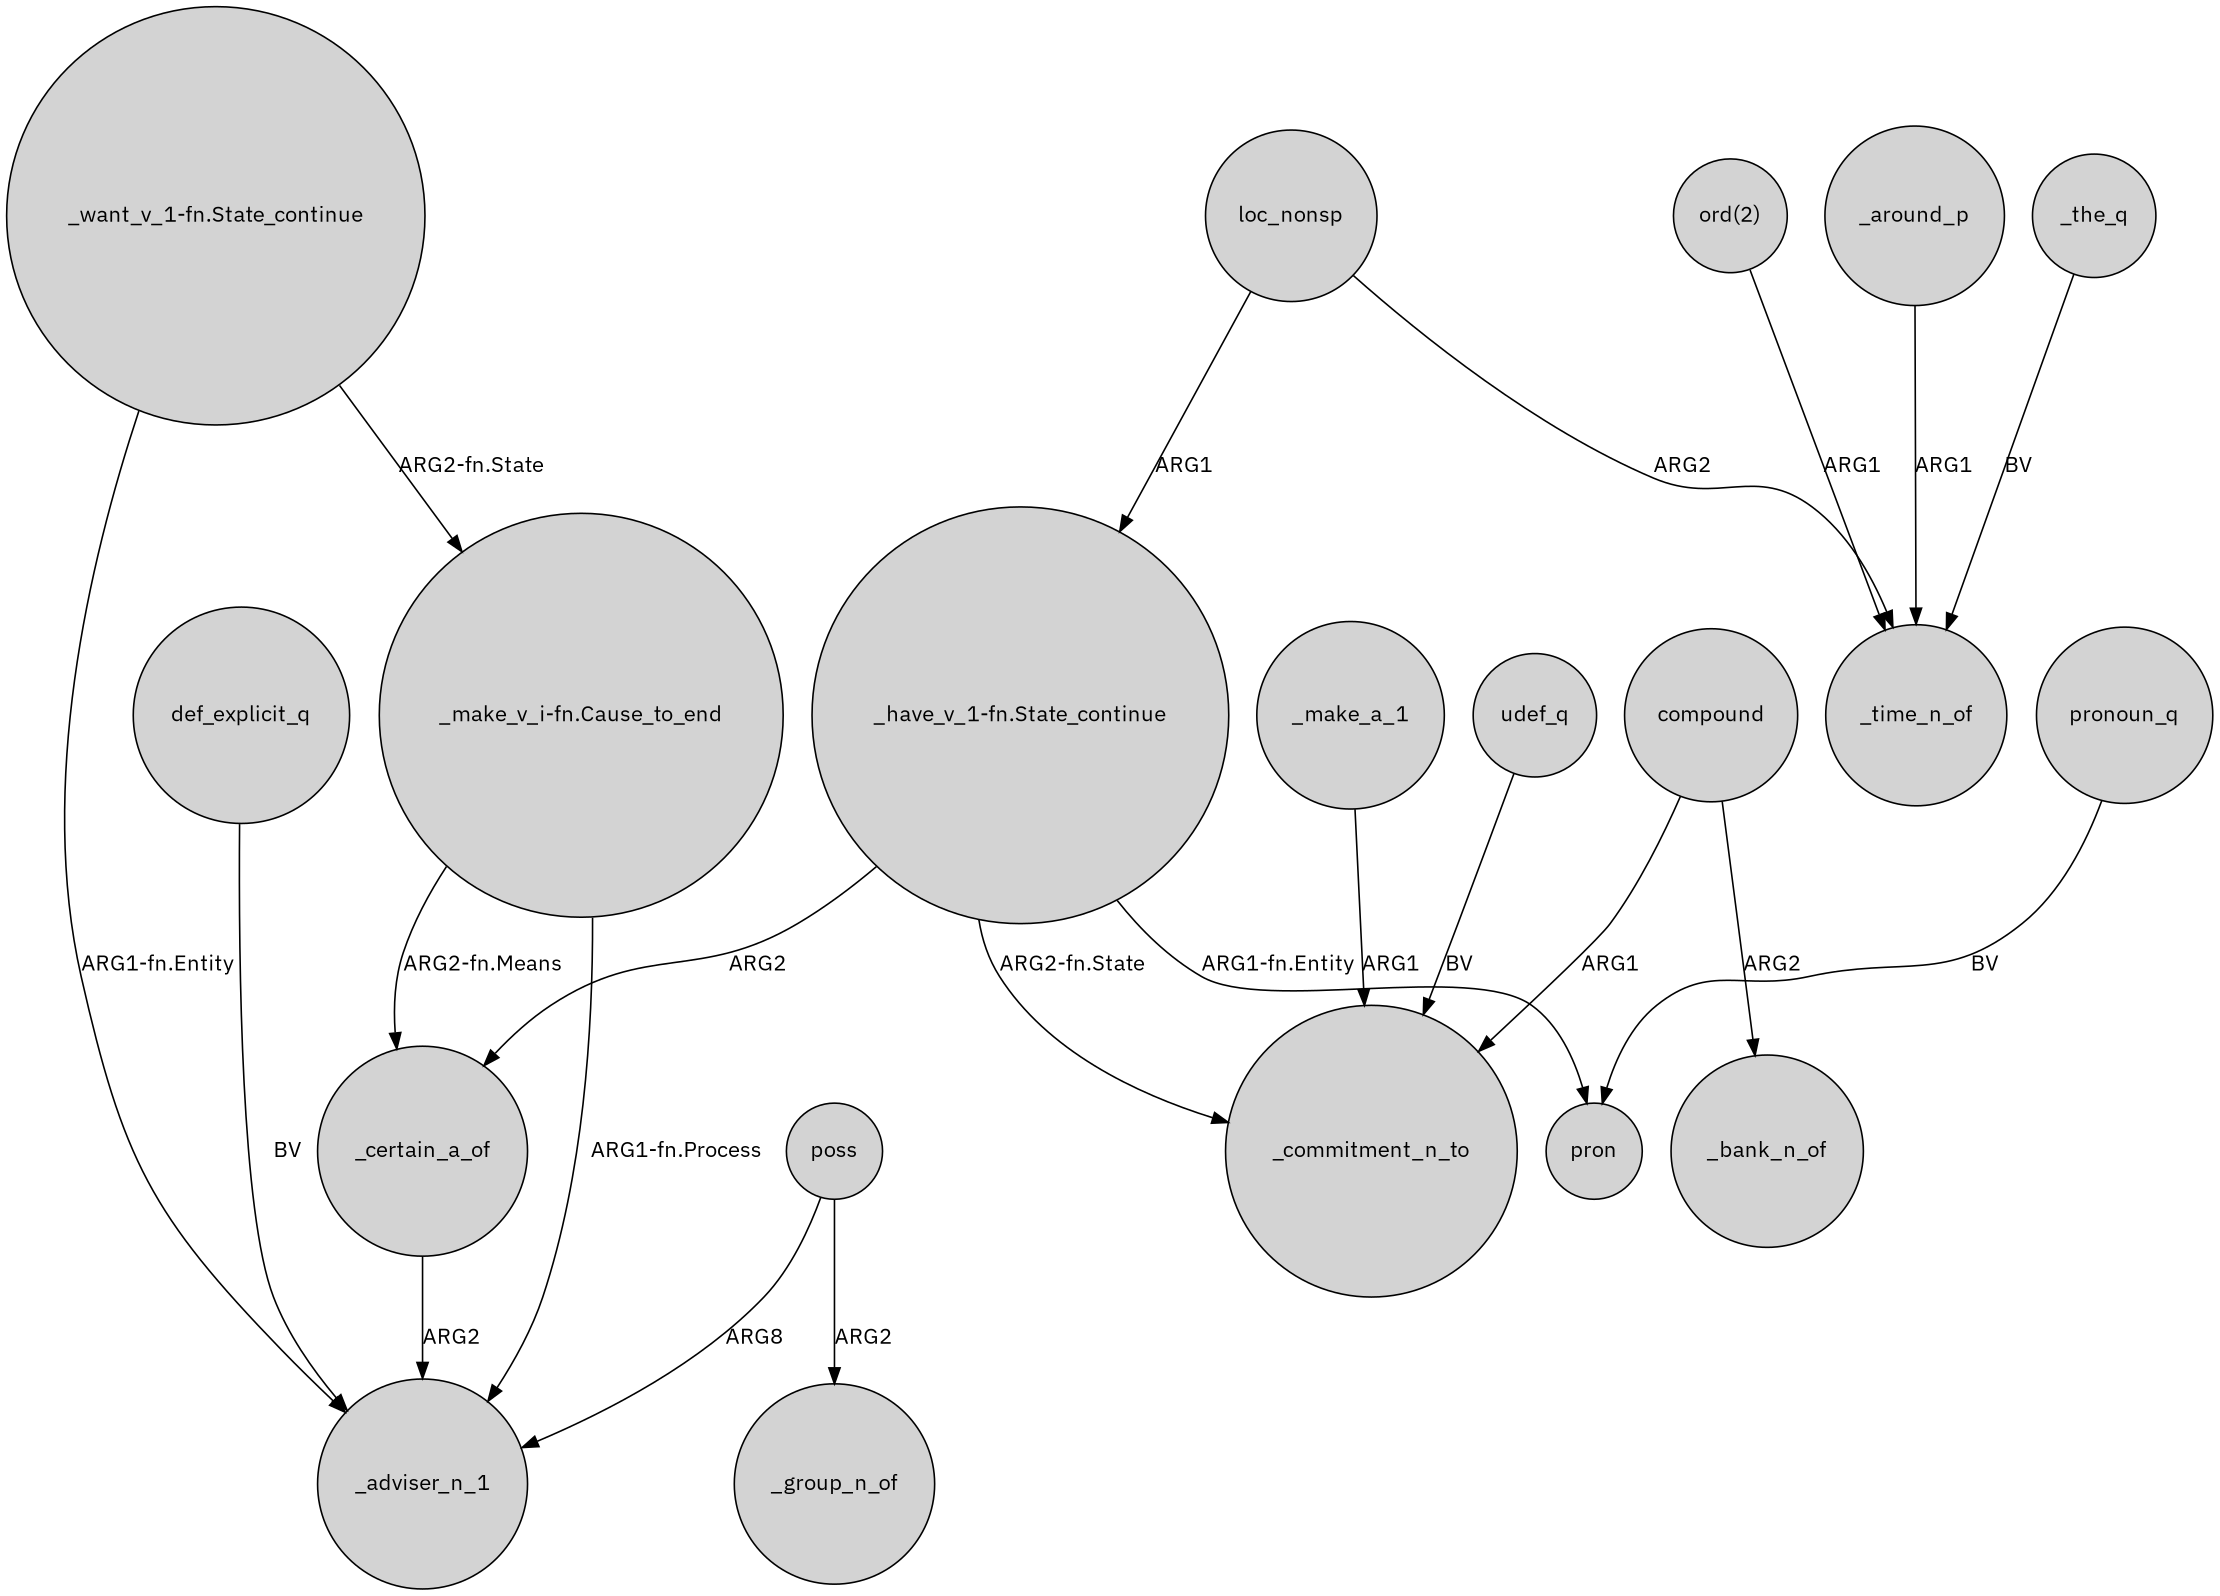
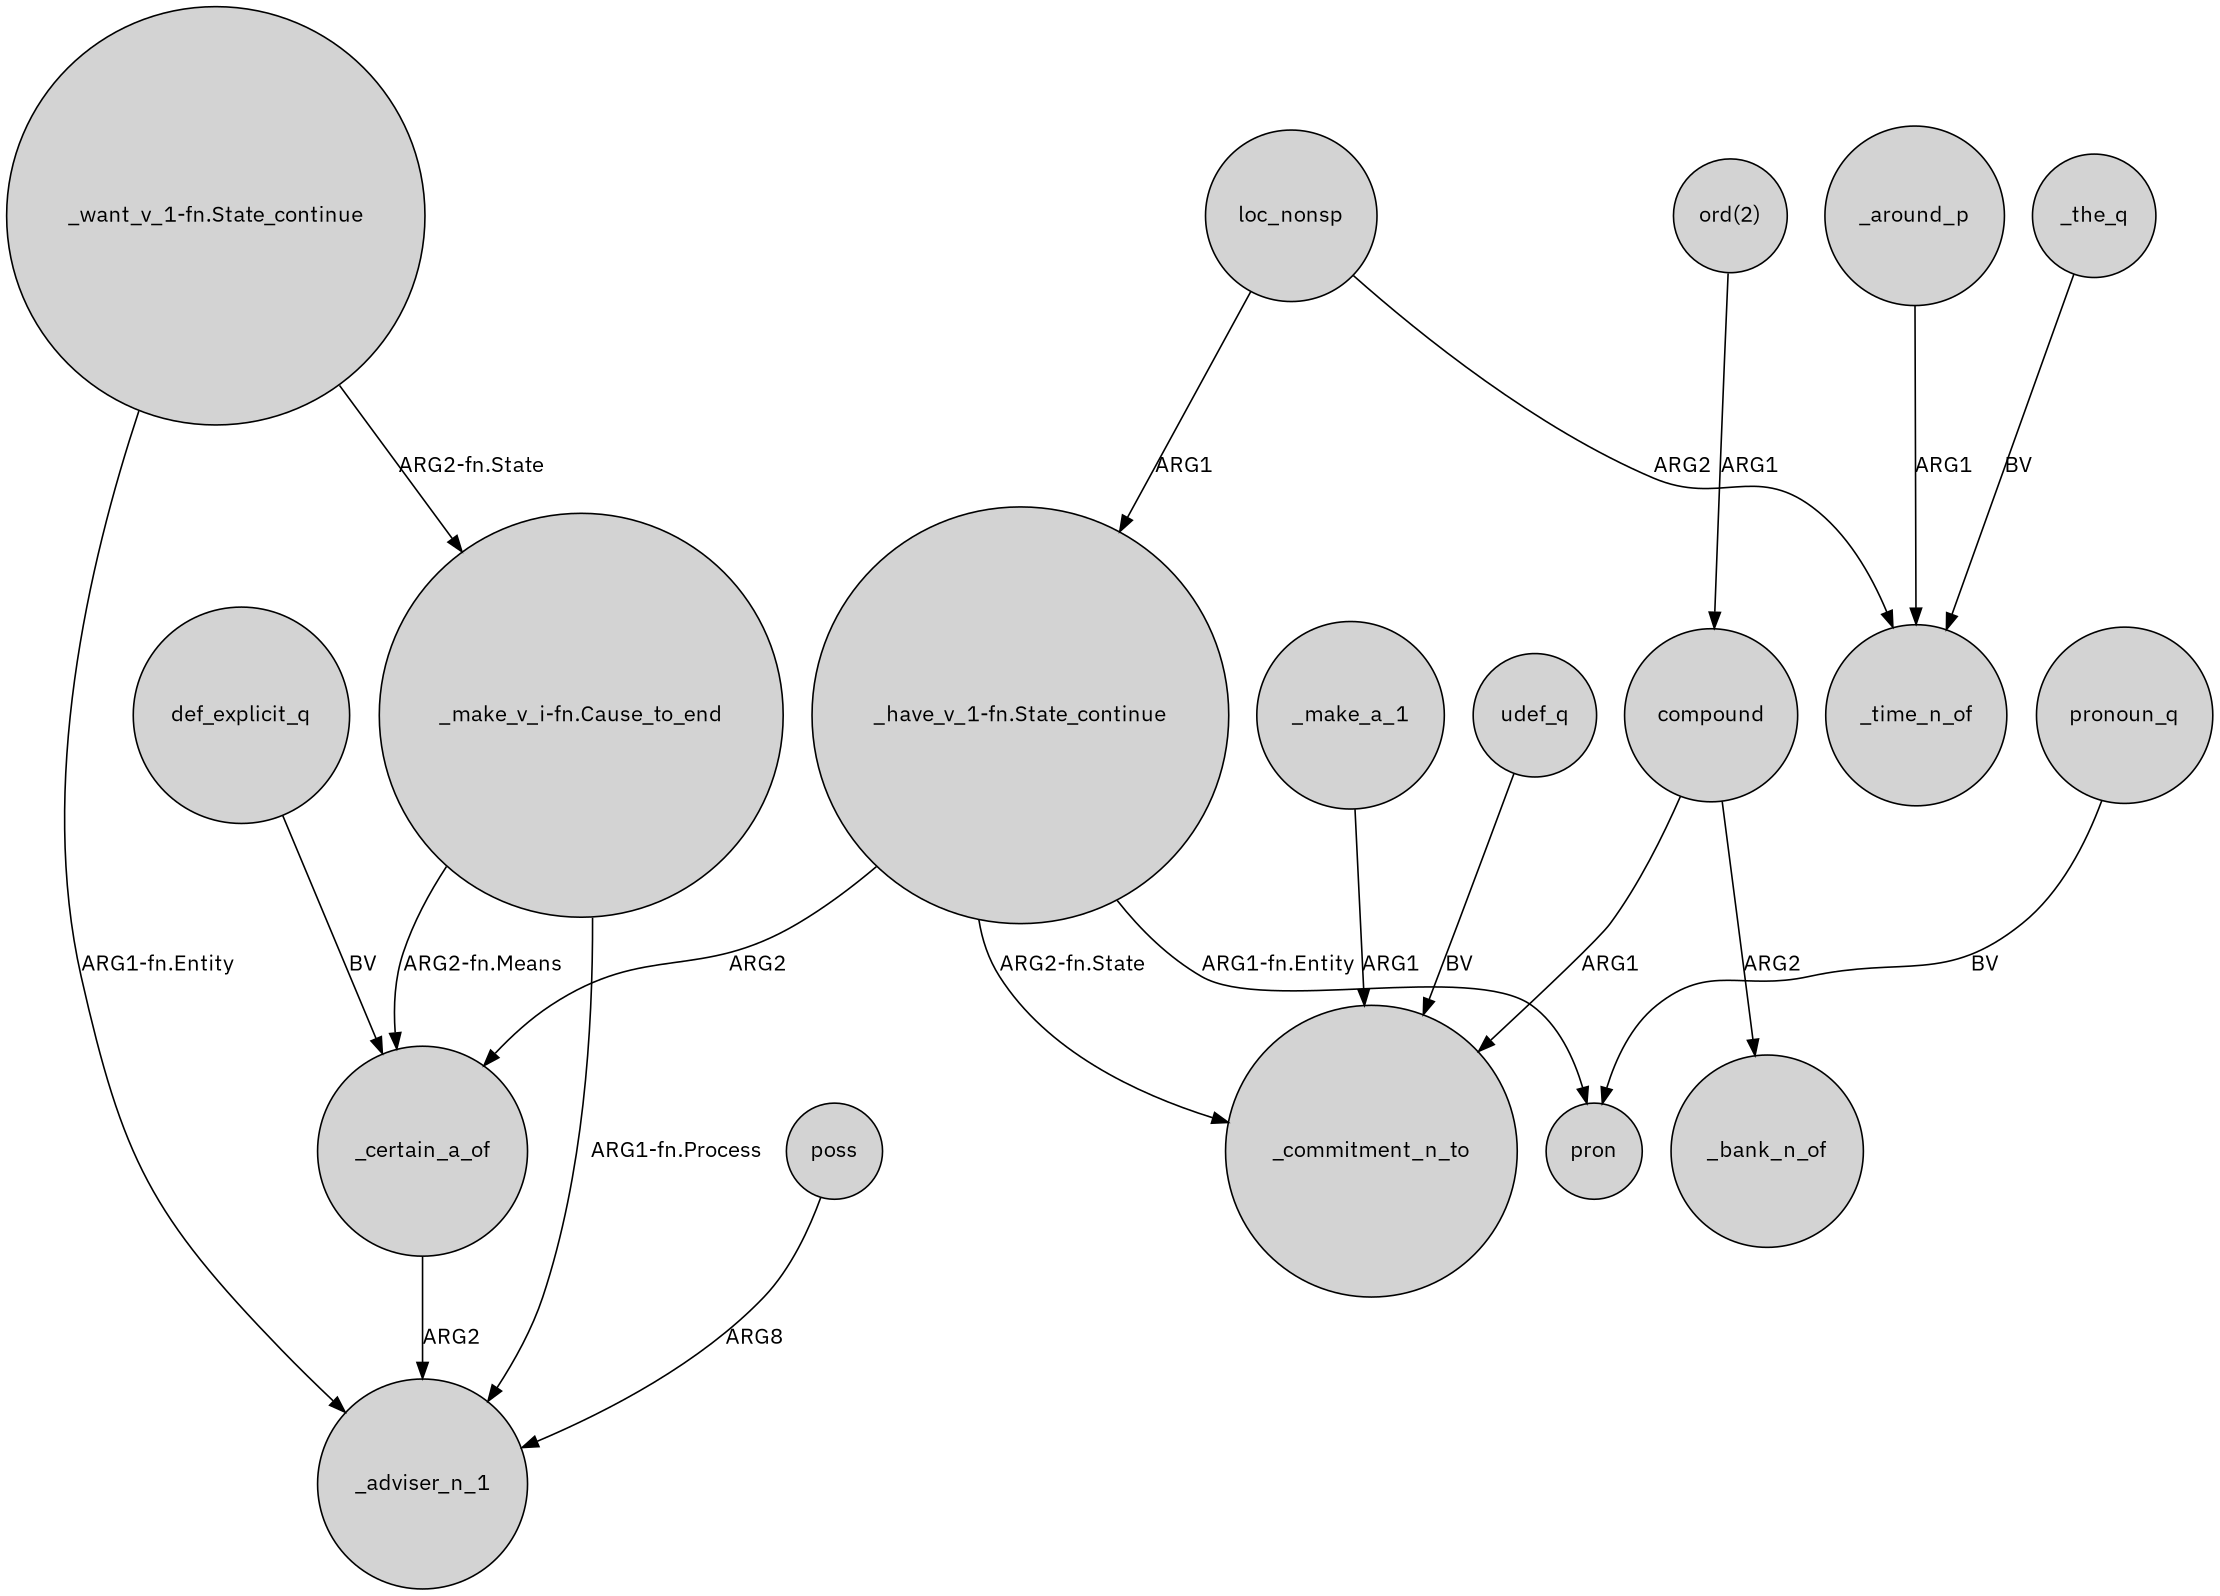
edge "ord(2)" -> "_time_n_of": now "ord(2)" -> "compound"
edge "def_explicit_q" -> "_adviser_n_1": now "def_explicit_q" -> "_certain_a_of"
node "_group_n_of": removed
